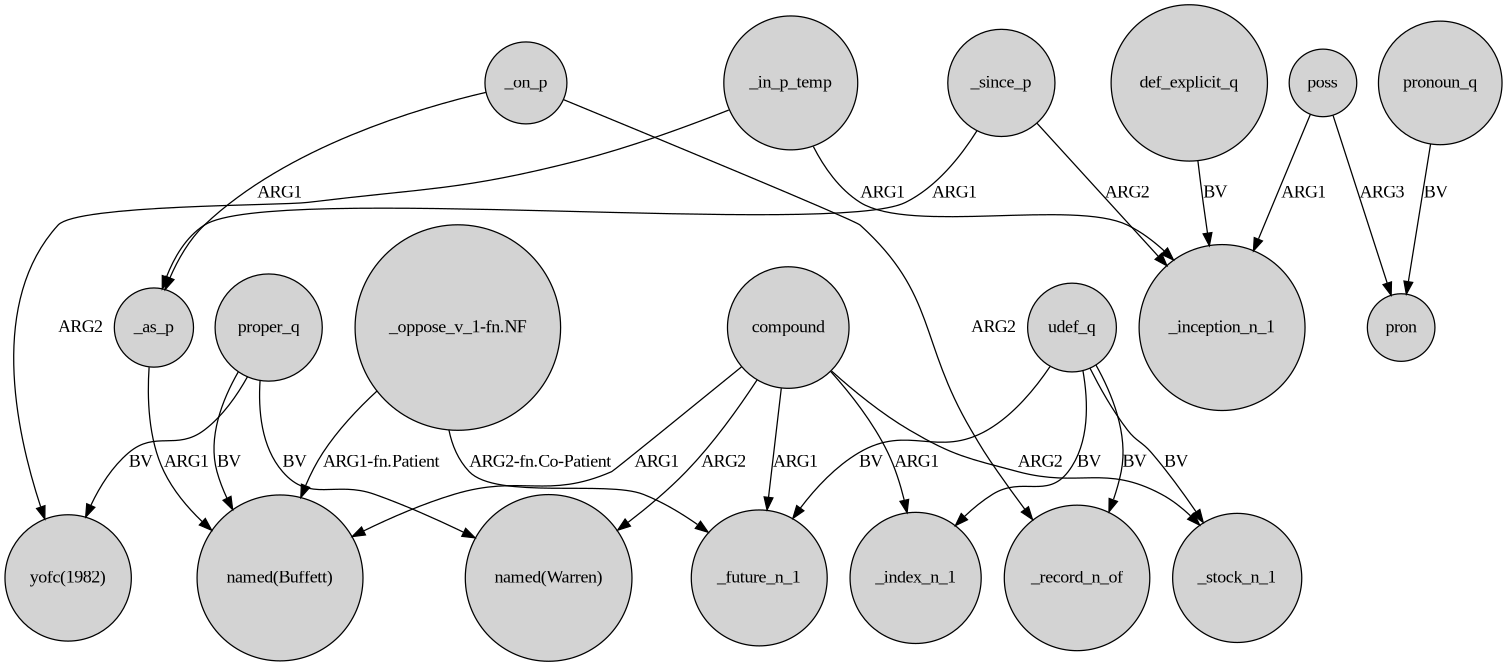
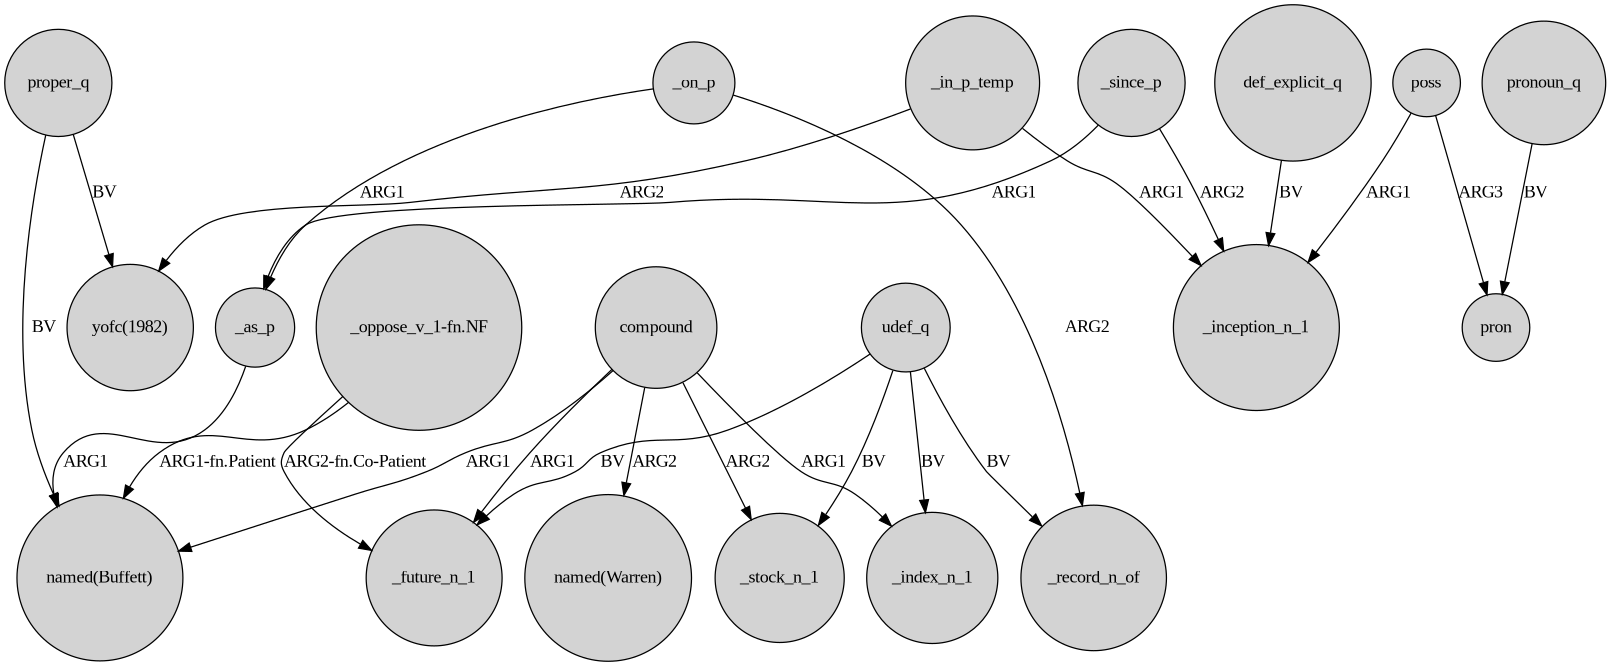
edge "proper_q" -> "named(Warren)": removed, label "BV"
